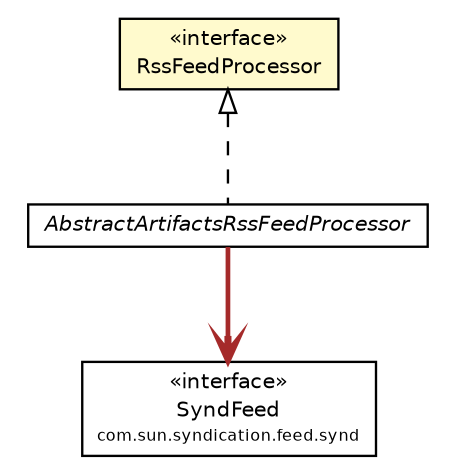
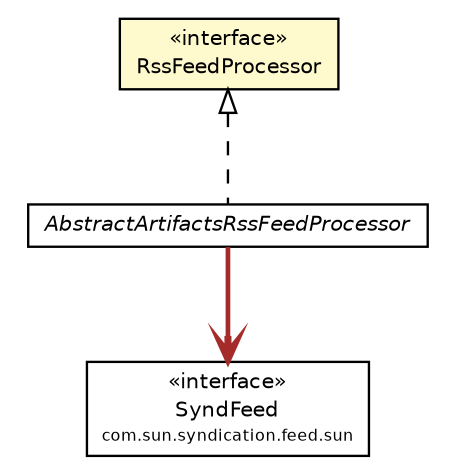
node "SyndFeed": text "com.sun.syndication.feed.synd" -> "com.sun.syndication.feed.sun"
